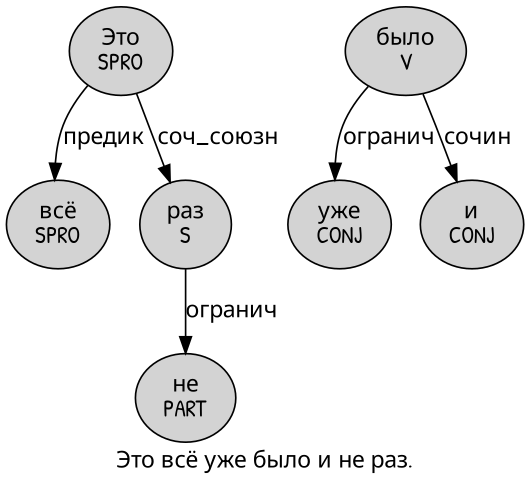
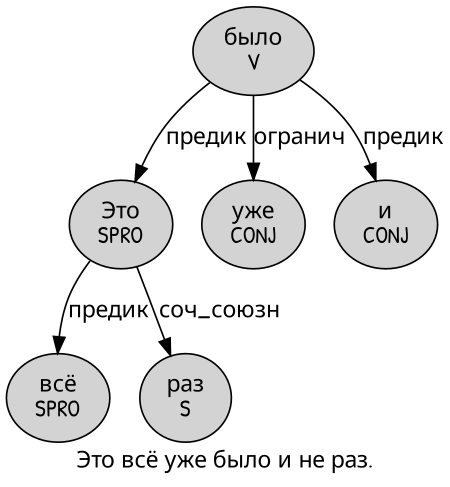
edge "было V" -> "Это SPRO": added, label "предик"
edge "было V" -> "и CONJ": label "сочин" -> "предик"
node "не PART": removed
